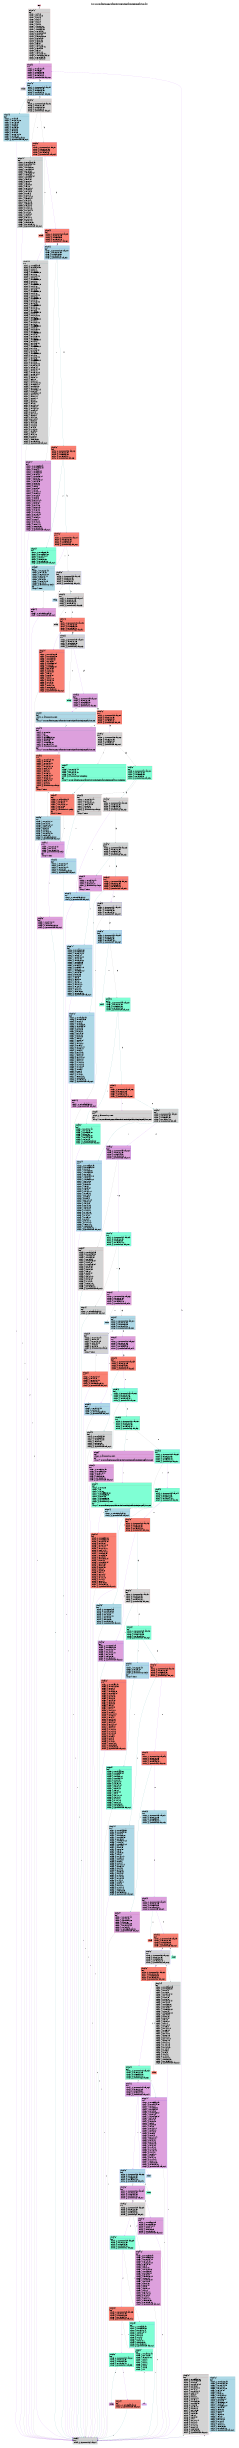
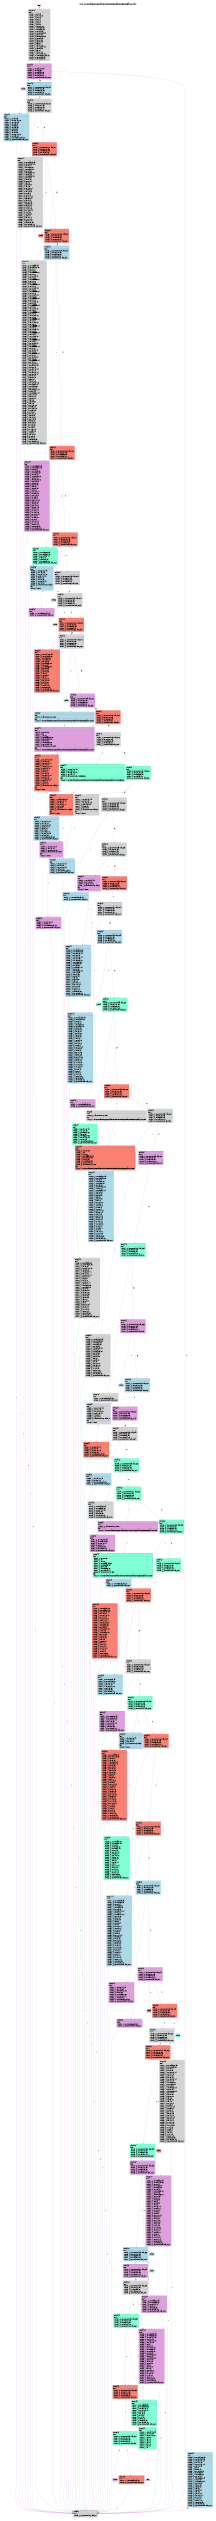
node "0x4026d4 [40]": added
node "0x401b84 [28]": fillcolor salmon -> lightgrey
node "0x402bb8 [15]": added
